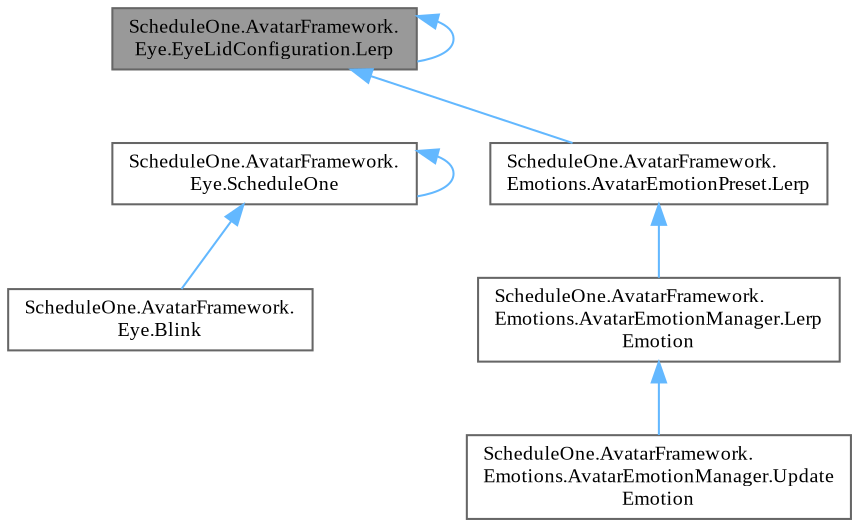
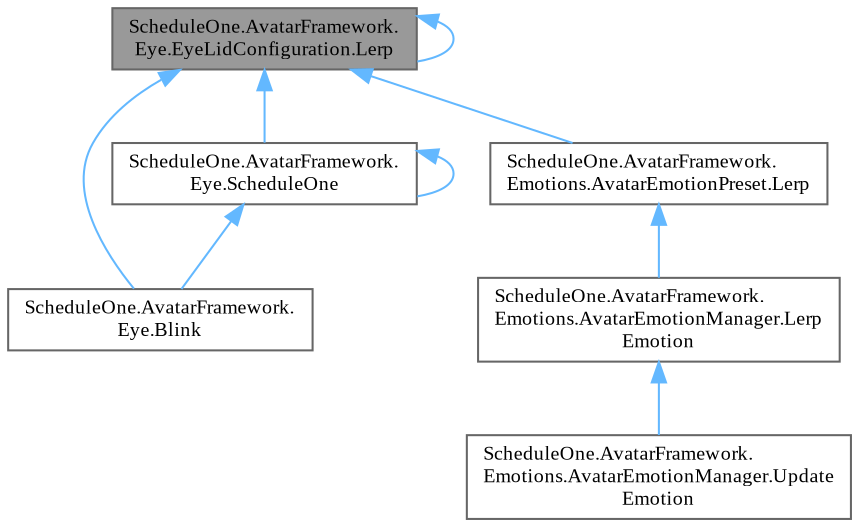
edge "ScheduleOne.AvatarFramework. Eye.ScheduleOne" -> "ScheduleOne.AvatarFramework. Eye.EyeLidConfiguration.Lerp": added
edge "ScheduleOne.AvatarFramework. Eye.Blink" -> "ScheduleOne.AvatarFramework. Eye.EyeLidConfiguration.Lerp": added
